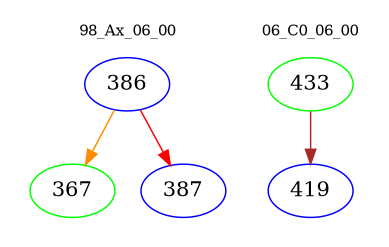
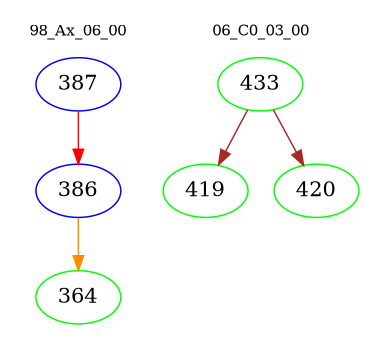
cluster "06_C0_06_00": label "06_C0_06_00" -> "06_C0_03_00"
edge "386" -> "387": reversed
node "367": label "367" -> "364"
node "419": color blue -> green
node "420": added
